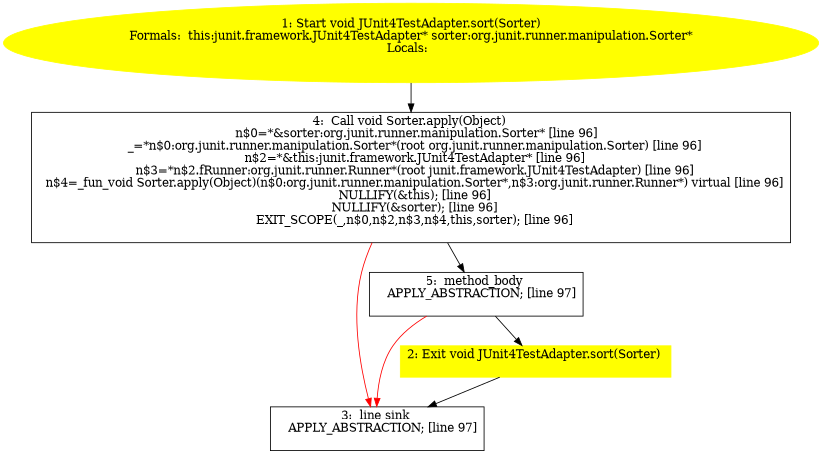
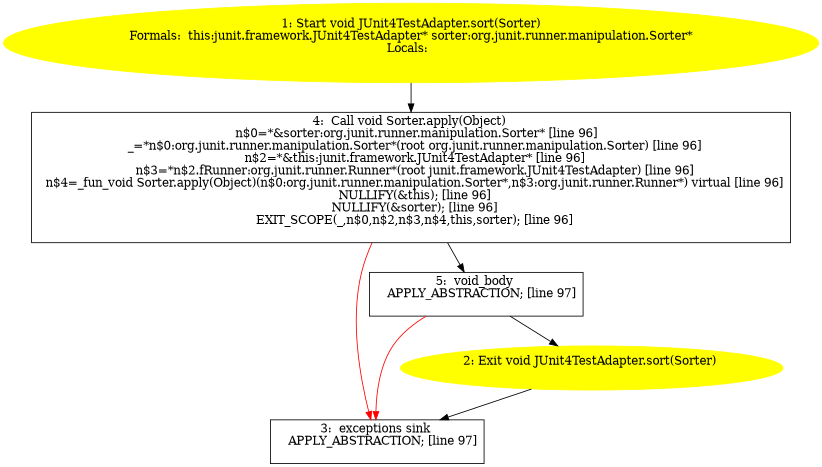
node "5:  method_body APPLY_ABSTRACTION; [line 97]": label "5:  method_body APPLY_ABSTRACTION; [line 97]" -> "5:  void_body APPLY_ABSTRACTION; [line 97]"
node "2: Exit void JUnit4TestAdapter.sort(Sorter)": shape box -> ellipse
node "3:  line sink APPLY_ABSTRACTION; [line 97]": label "3:  line sink APPLY_ABSTRACTION; [line 97]" -> "3:  exceptions sink APPLY_ABSTRACTION; [line 97]"
